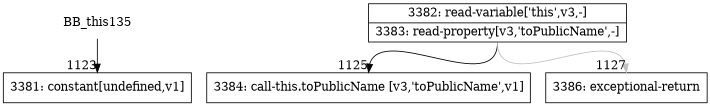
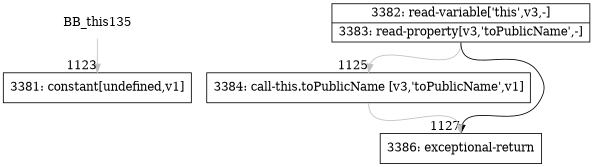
edge "BB_this135" -> "3381: constant[undefined,v1]": color black -> gray
edge "3382: read-variable['this',v3,-]" -> "3384: call-this.toPublicName [v3,'toPublicName',v1]": color black -> gray
edge "3382: read-variable['this',v3,-]" -> "3386: exceptional-return": color gray -> black
edge "3384: call-this.toPublicName [v3,'toPublicName',v1]" -> "3386: exceptional-return": added
